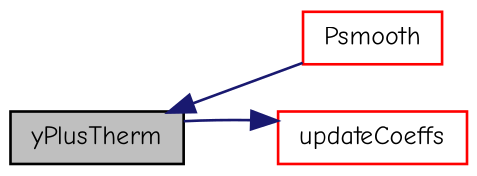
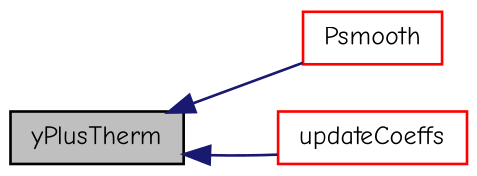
edge "yPlusTherm" -> "updateCoeffs": reversed
